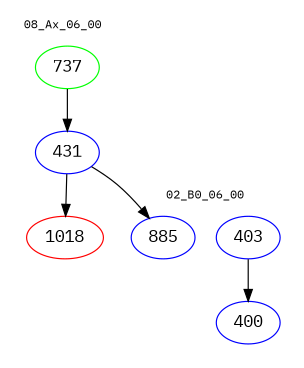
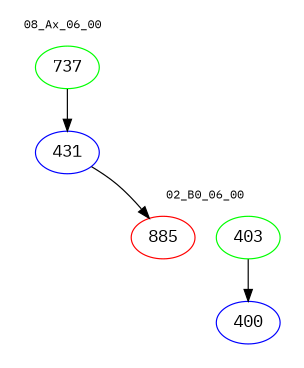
node "1018": removed
node "885": color blue -> red
node "403": color blue -> green
